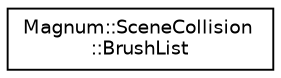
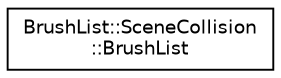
node "Magnum::SceneCollision ::BrushList": label "Magnum::SceneCollision ::BrushList" -> "BrushList::SceneCollision ::BrushList"
